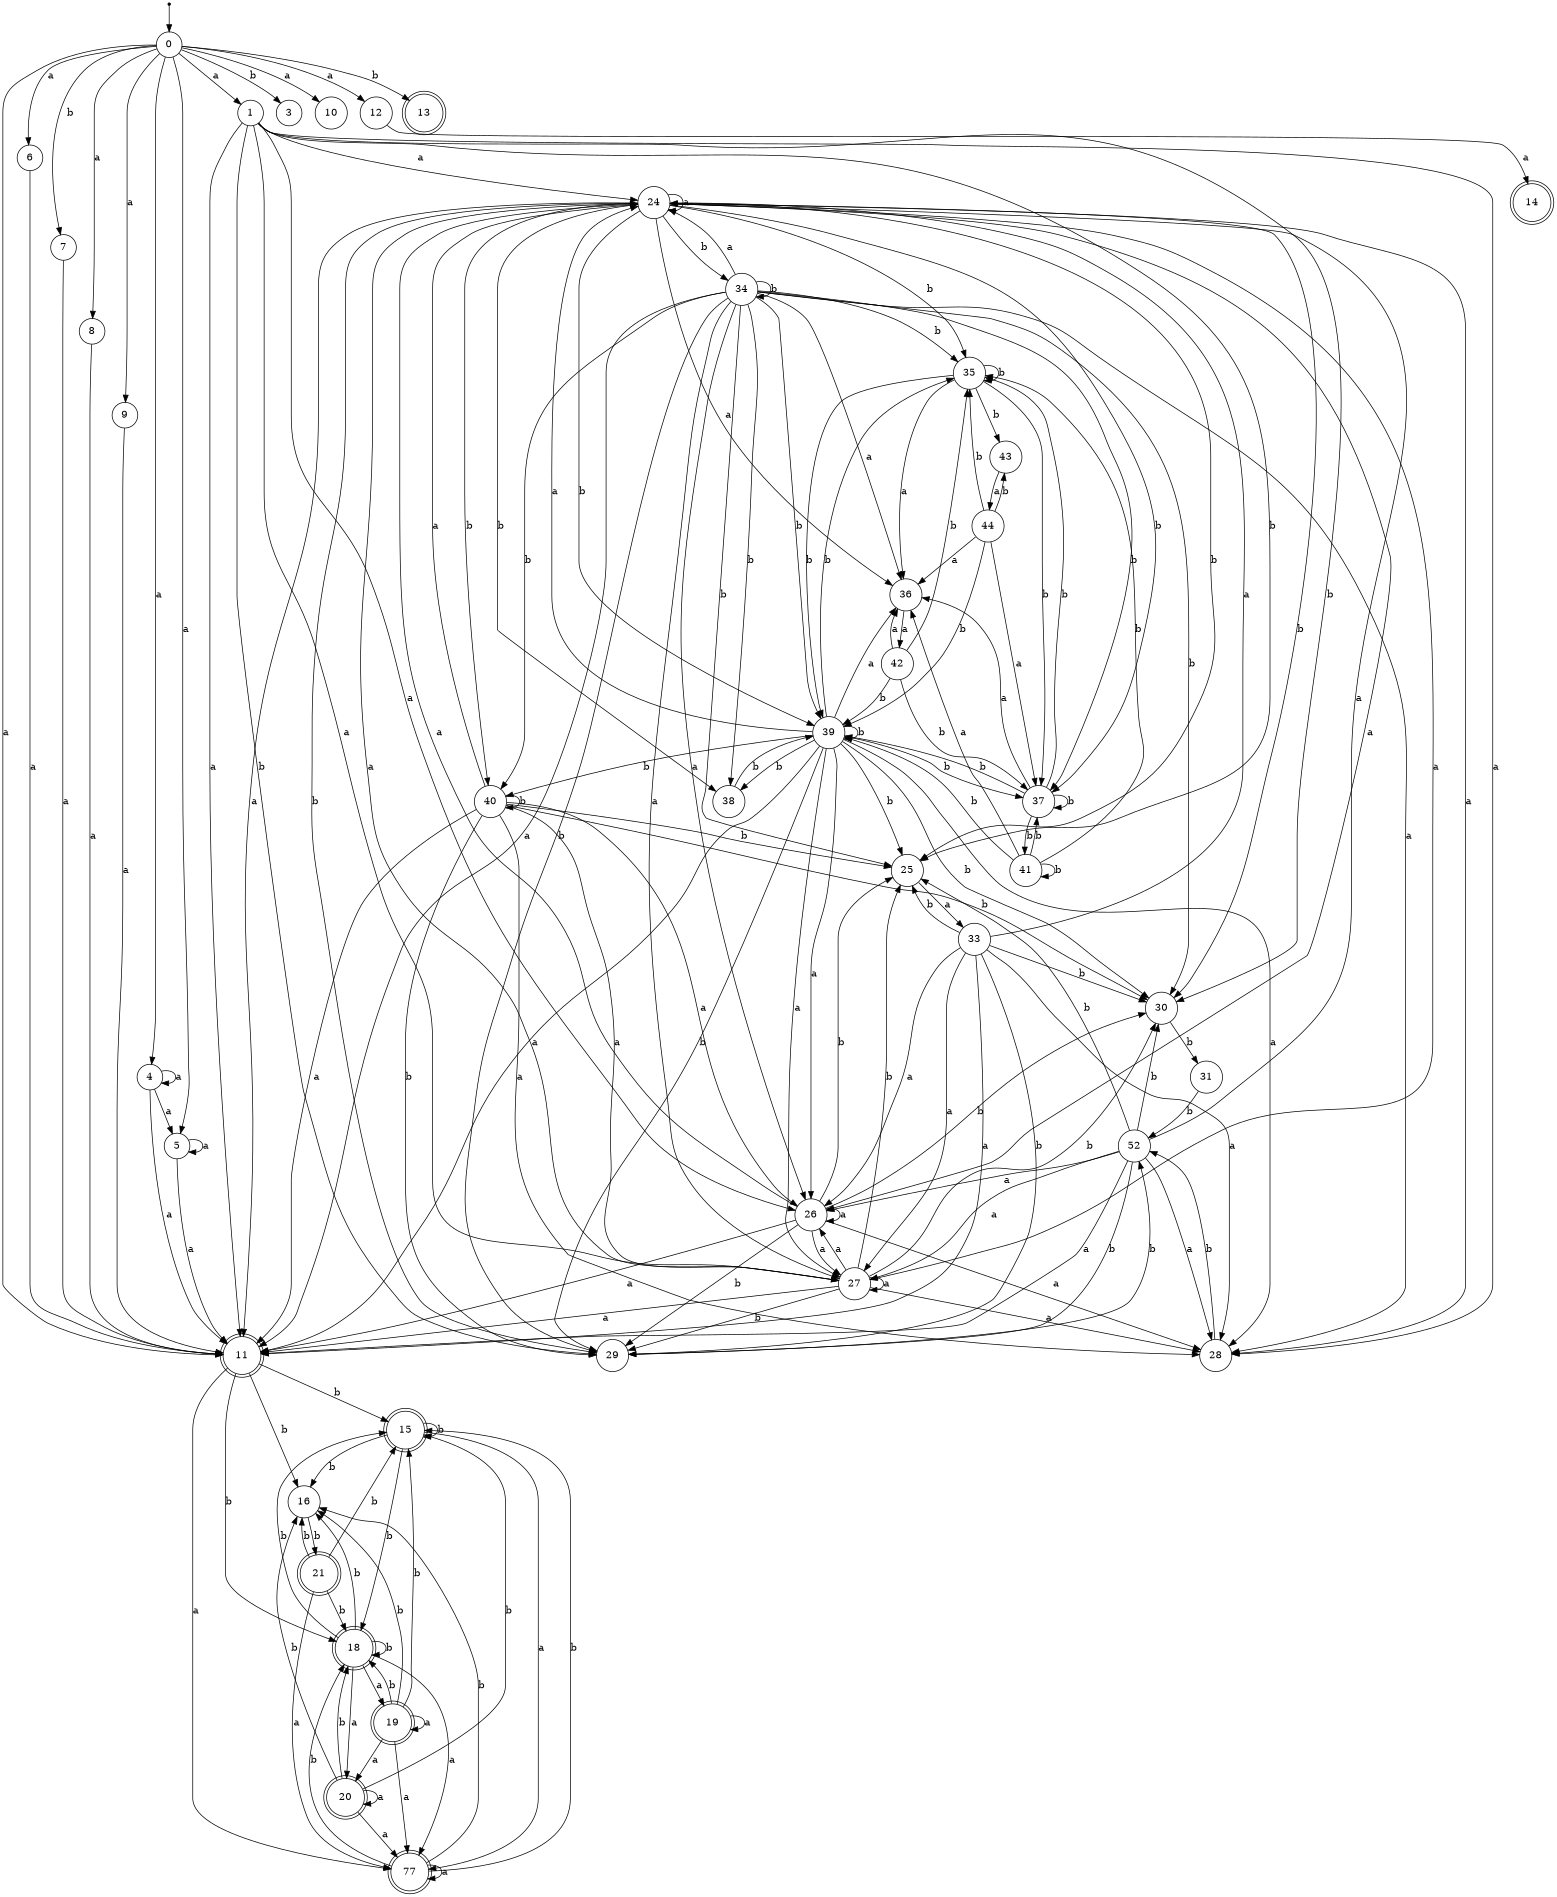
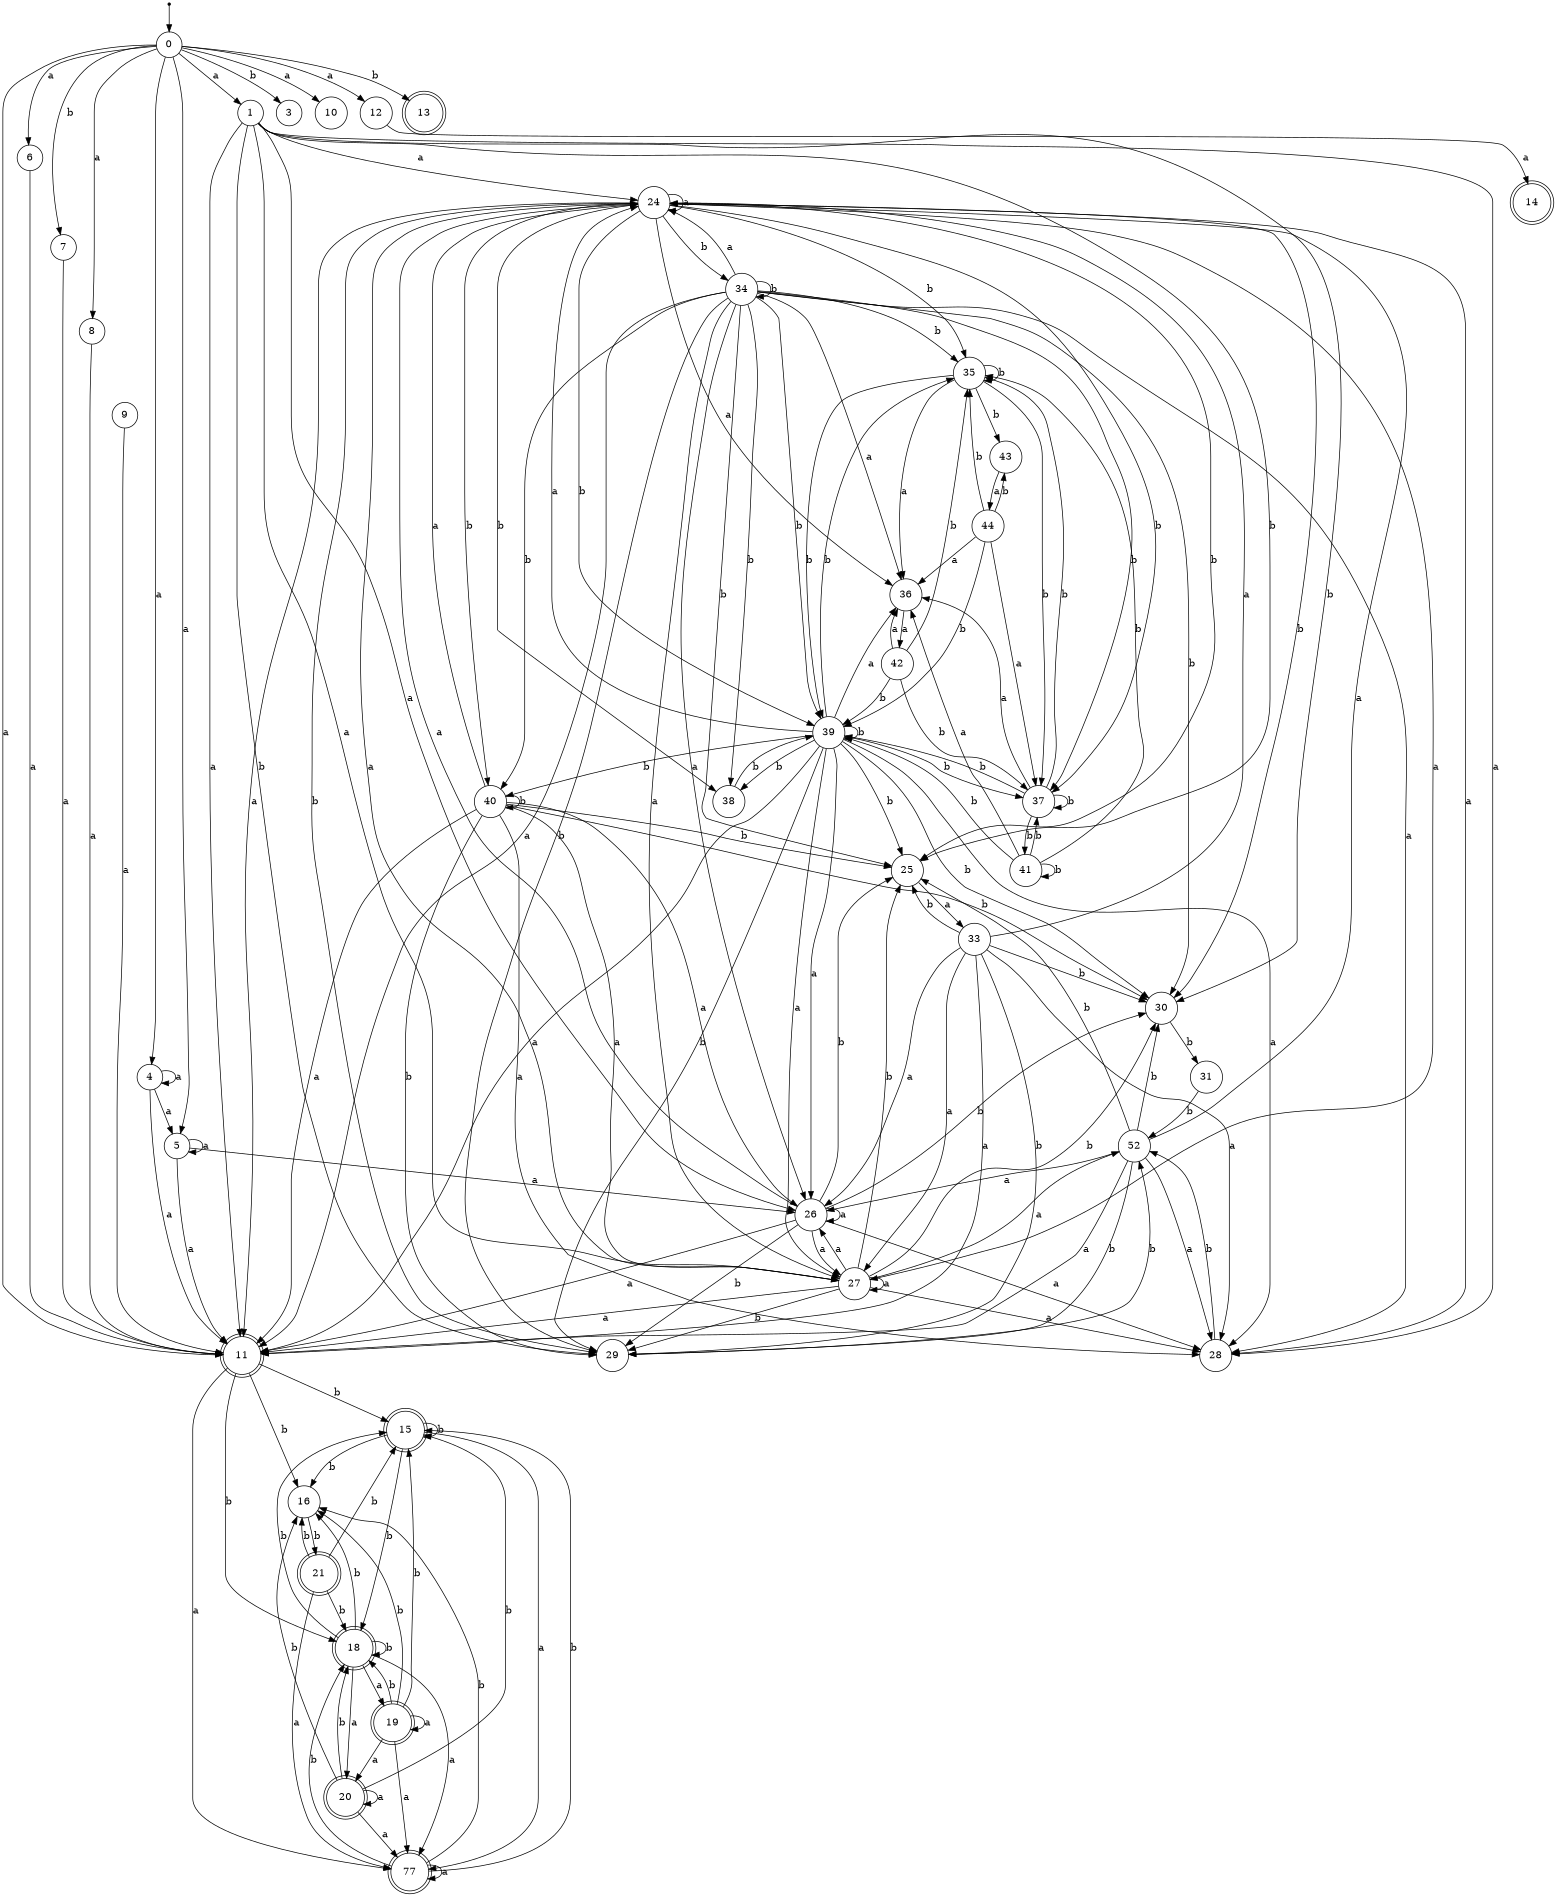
edge "0" -> "9": removed, label "a"
edge "24" -> "26": now "5" -> "26"
edge "52" -> "27": reversed
